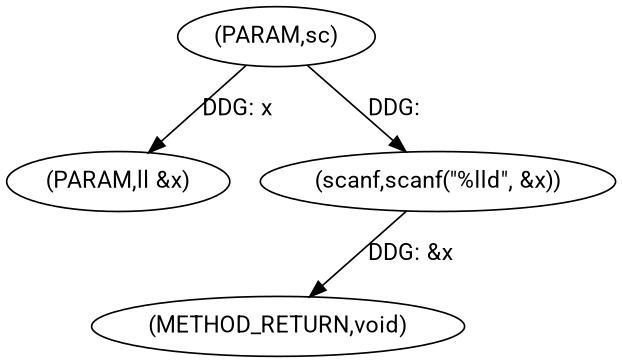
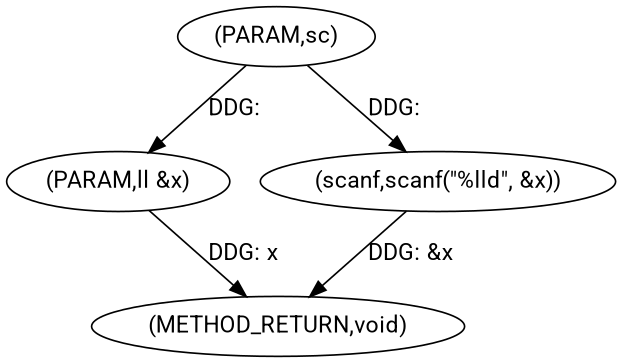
edge "(PARAM,sc)" -> "(PARAM,ll &x)": label "DDG: x" -> "DDG: "
edge "(PARAM,ll &x)" -> "(METHOD_RETURN,void)": added, label "DDG: x"
